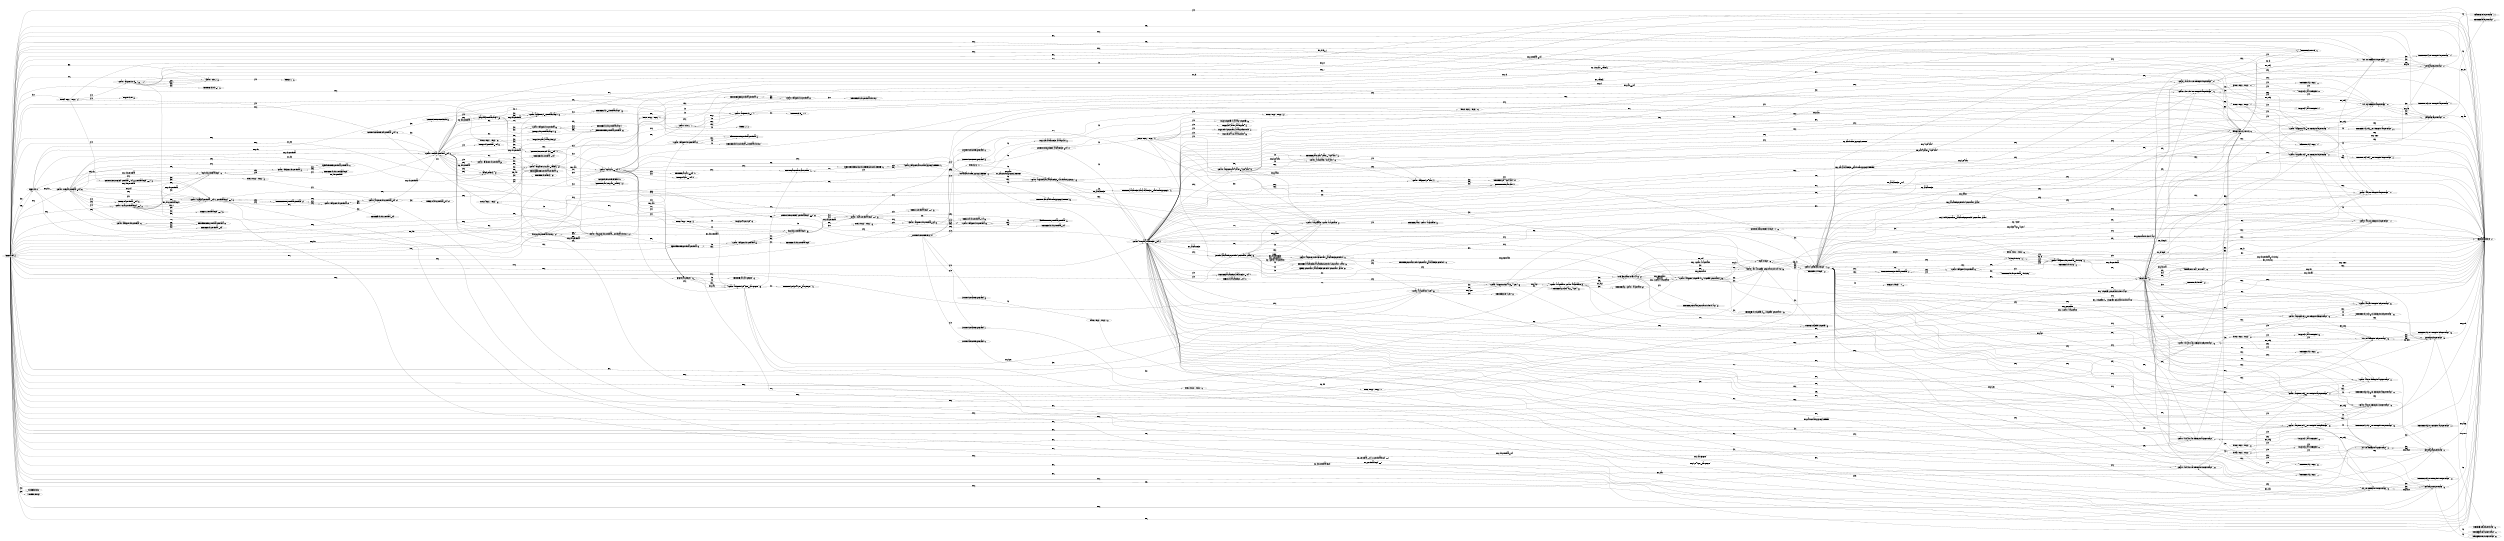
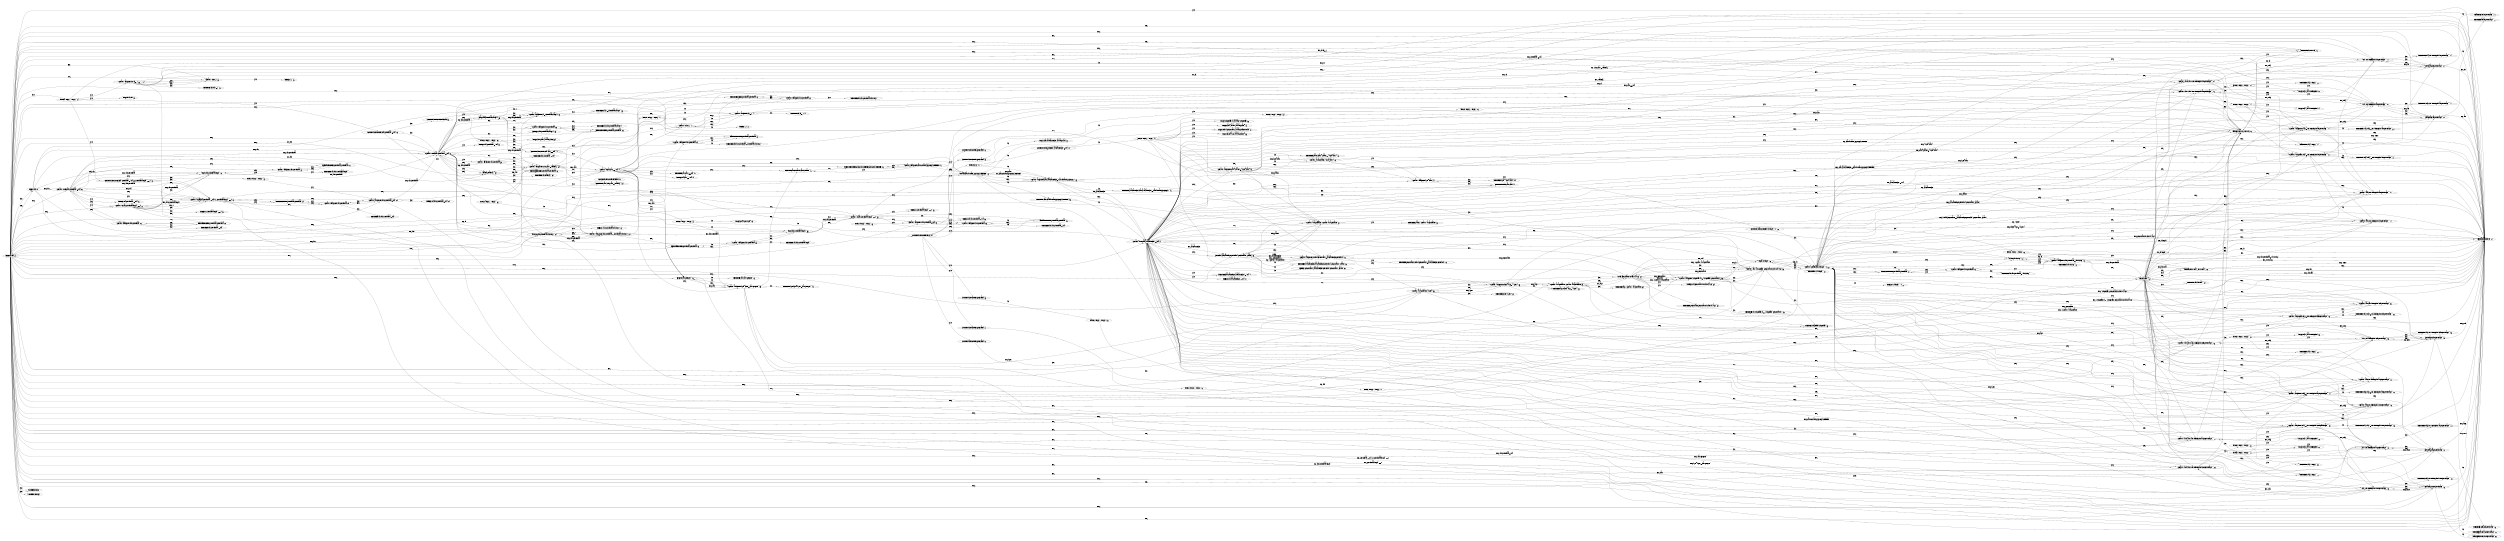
edge "(getMessage,iae.getMessage())" -> "(read,this.read())": reversed
edge "(CONTROL_STRUCTURE,IF,if (javaClassHelper != null))" -> "(<operator>.notEquals,javaClassHelper != null)": now "(IDENTIFIER,Class,Class.forName(JAVA_CLASS_HELPER))" -> "(<operator>.notEquals,javaClassHelper != null)"
node "(CONTROL_STRUCTURE,IF,if (queuedData.length() == 0))": removed
edge "(METHOD,read)" -> "(forName,Class.forName(JAVA_CLASS_HELPER))": label "DDG: " -> "DDG: sb"
node "(LITERAL,1,this.queuedData.substring(1))": added
node "(LITERAL,null,getConstants.invoke(null, args))": added
